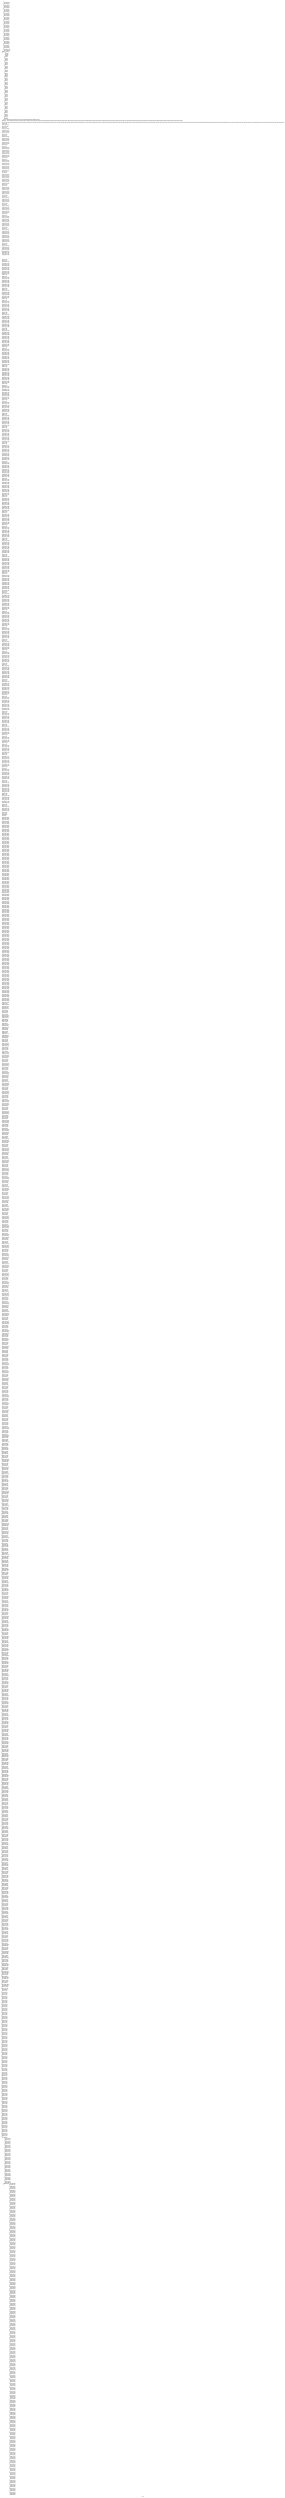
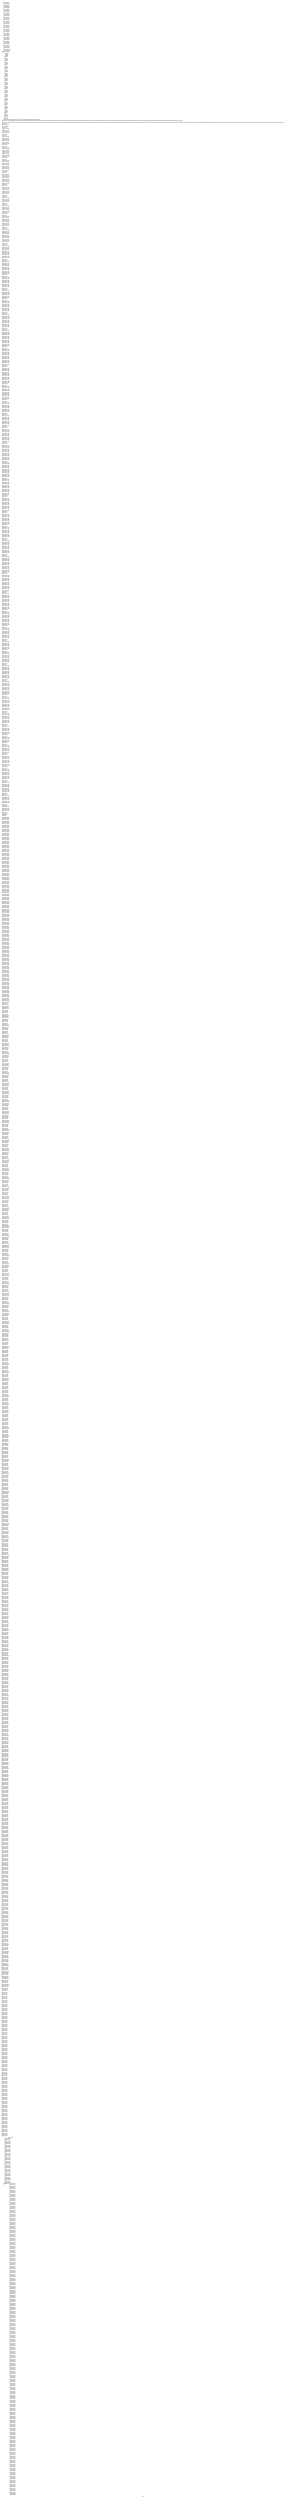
node "l105": added
edge "l1519" -> "l1520": reversed
